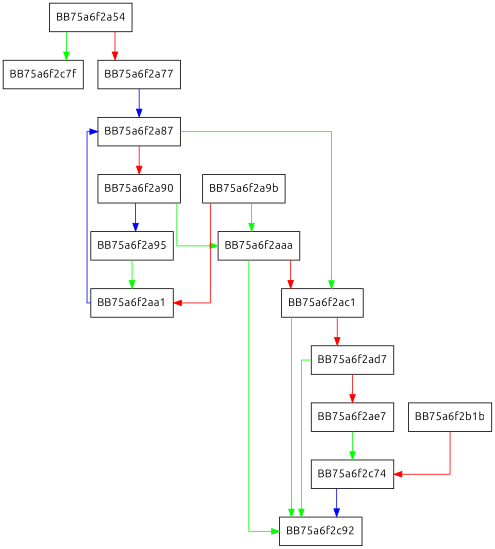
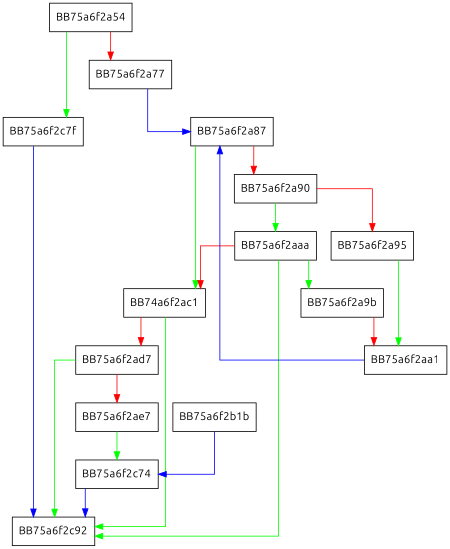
edge "BB75a6f2a90" -> "BB75a6f2a95": color blue -> red
edge "BB75a6f2a9b" -> "BB75a6f2aaa": reversed
node "BB75a6f2ac1": label "BB75a6f2ac1" -> "BB74a6f2ac1"
edge "BB75a6f2c7f" -> "BB75a6f2c92": added
edge "BB75a6f2b1b" -> "BB75a6f2c74": color red -> blue
